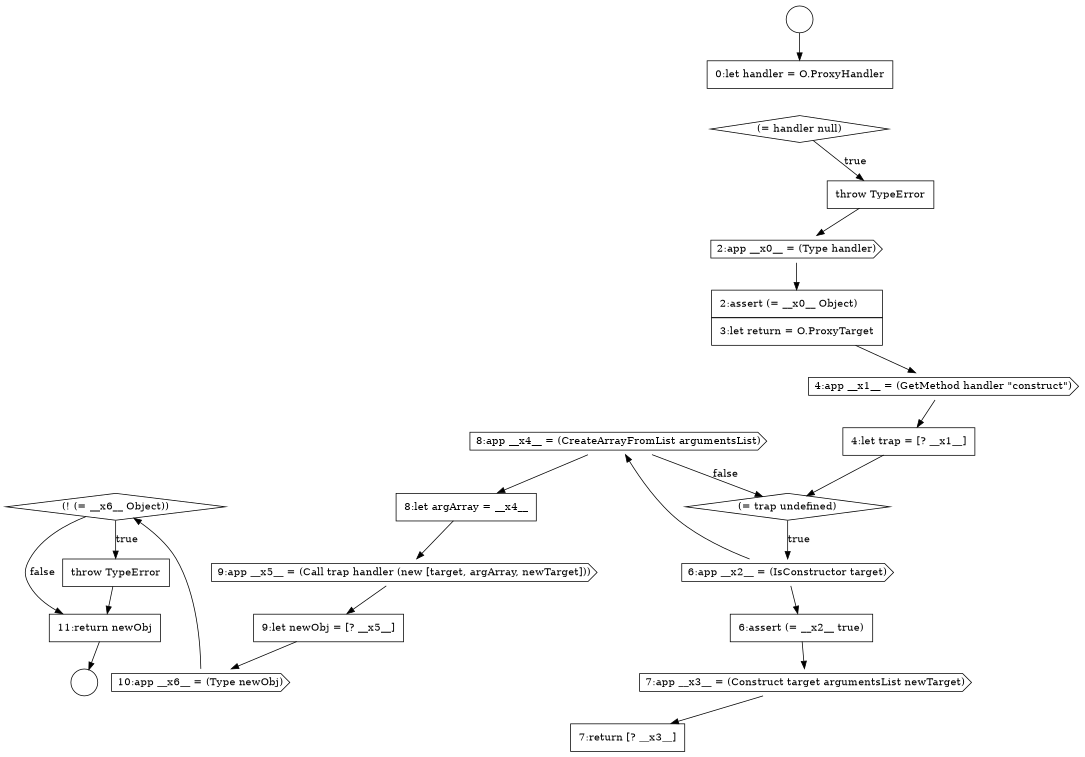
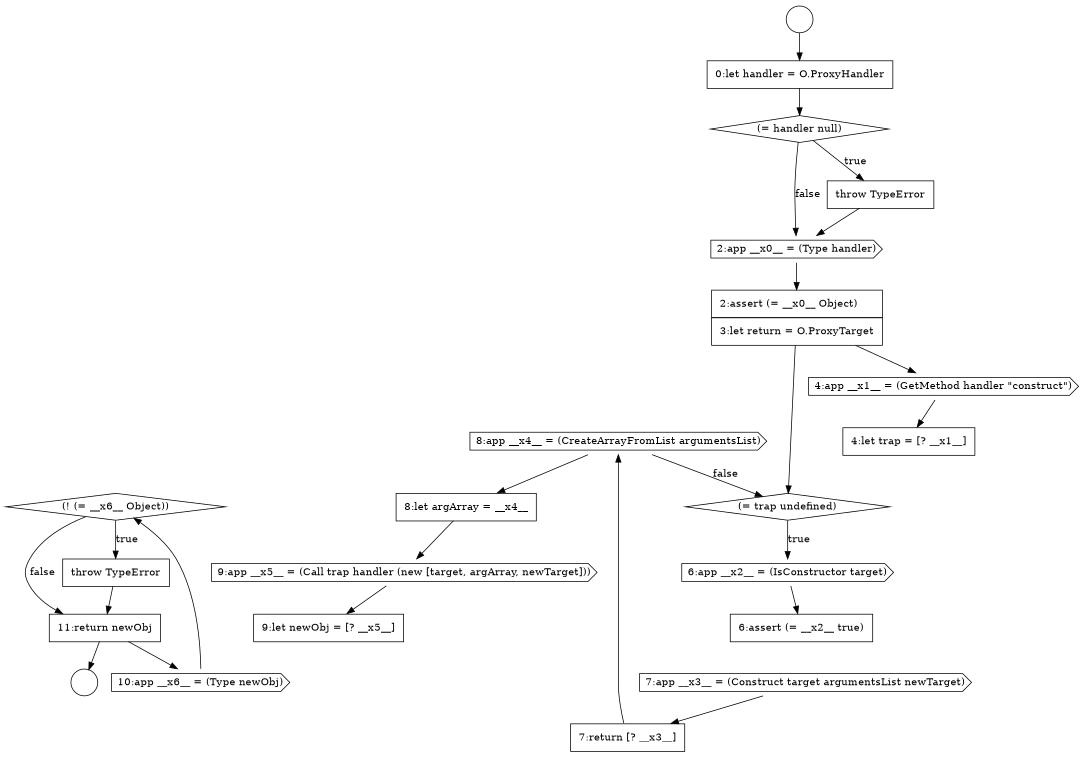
edge "0:let handler = O.ProxyHandler" -> "(= handler null)": added
edge "(= handler null)" -> "2:app __x0__ = (Type handler)": added, label "false"
edge "4:let trap = [? __x1__]" -> "(= trap undefined)": now "2:assert (= __x0__ Object)" -> "(= trap undefined)"
edge "6:app __x2__ = (IsConstructor target)" -> "8:app __x4__ = (CreateArrayFromList argumentsList)": now "7:return [? __x3__]" -> "8:app __x4__ = (CreateArrayFromList argumentsList)"
edge "6:assert (= __x2__ true)" -> "7:app __x3__ = (Construct target argumentsList newTarget)": removed
edge "9:let newObj = [? __x5__]" -> "10:app __x6__ = (Type newObj)": now "11:return newObj" -> "10:app __x6__ = (Type newObj)"
